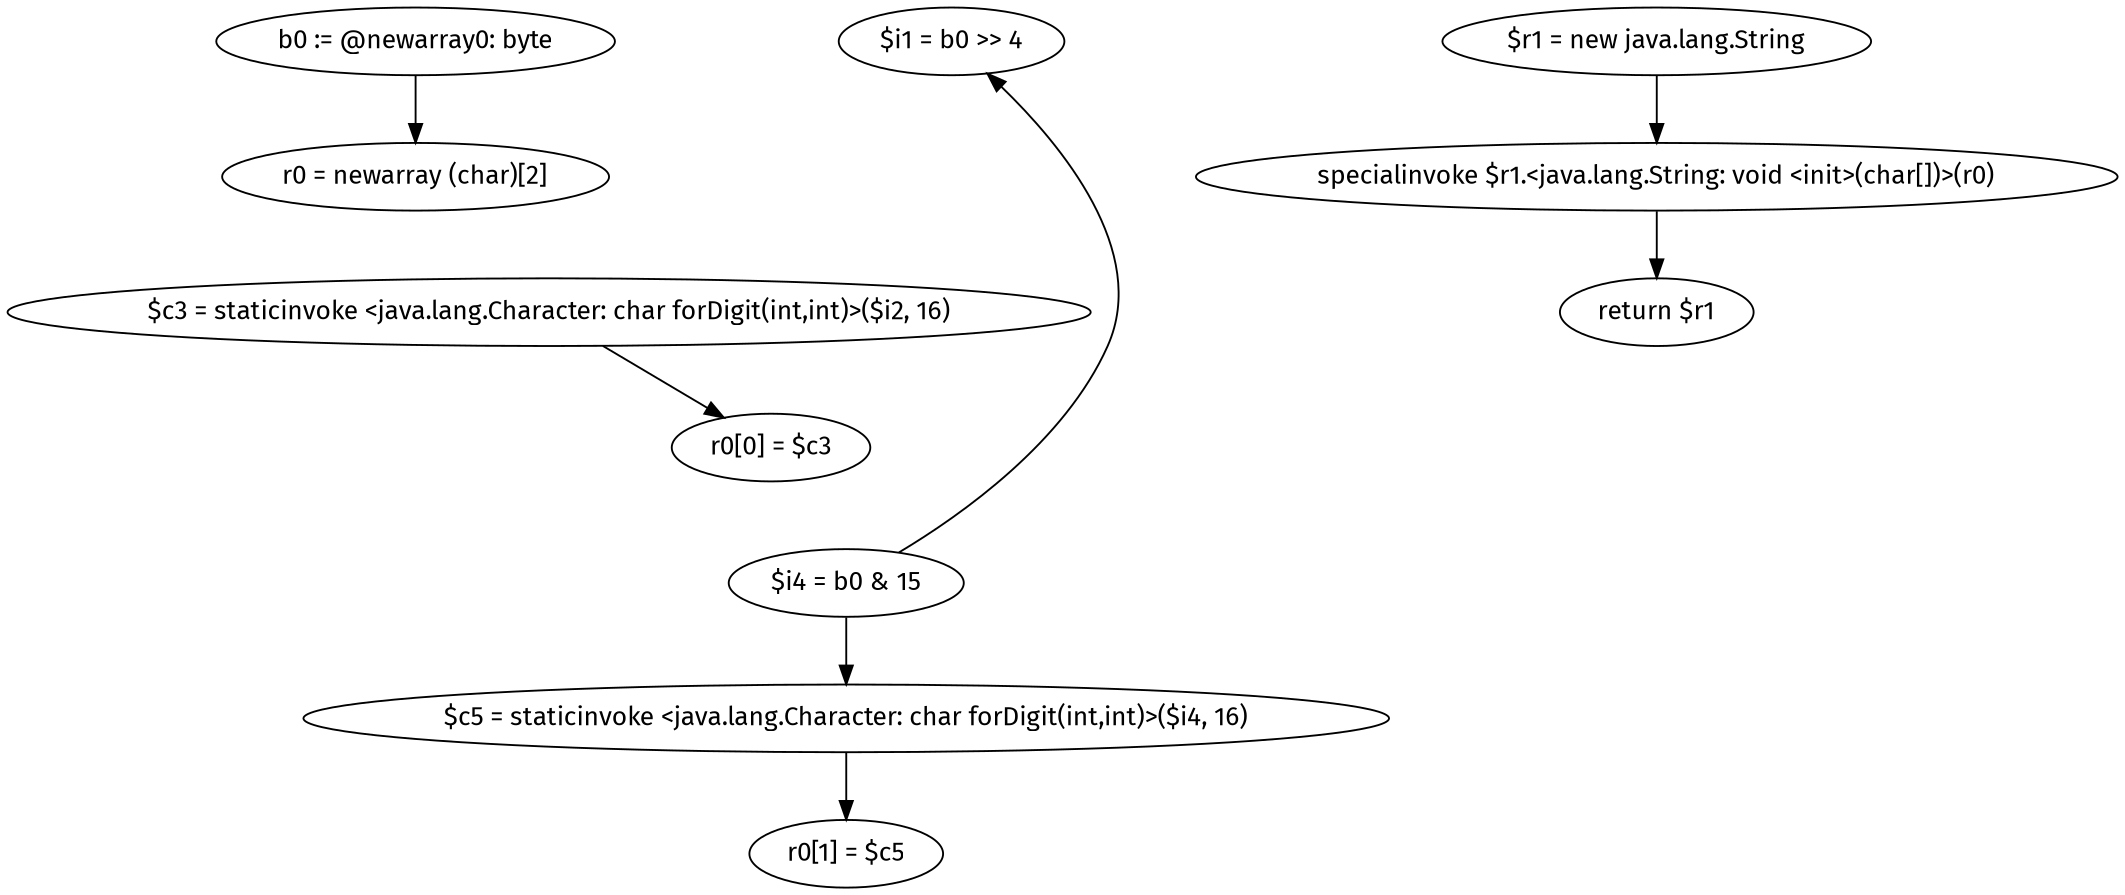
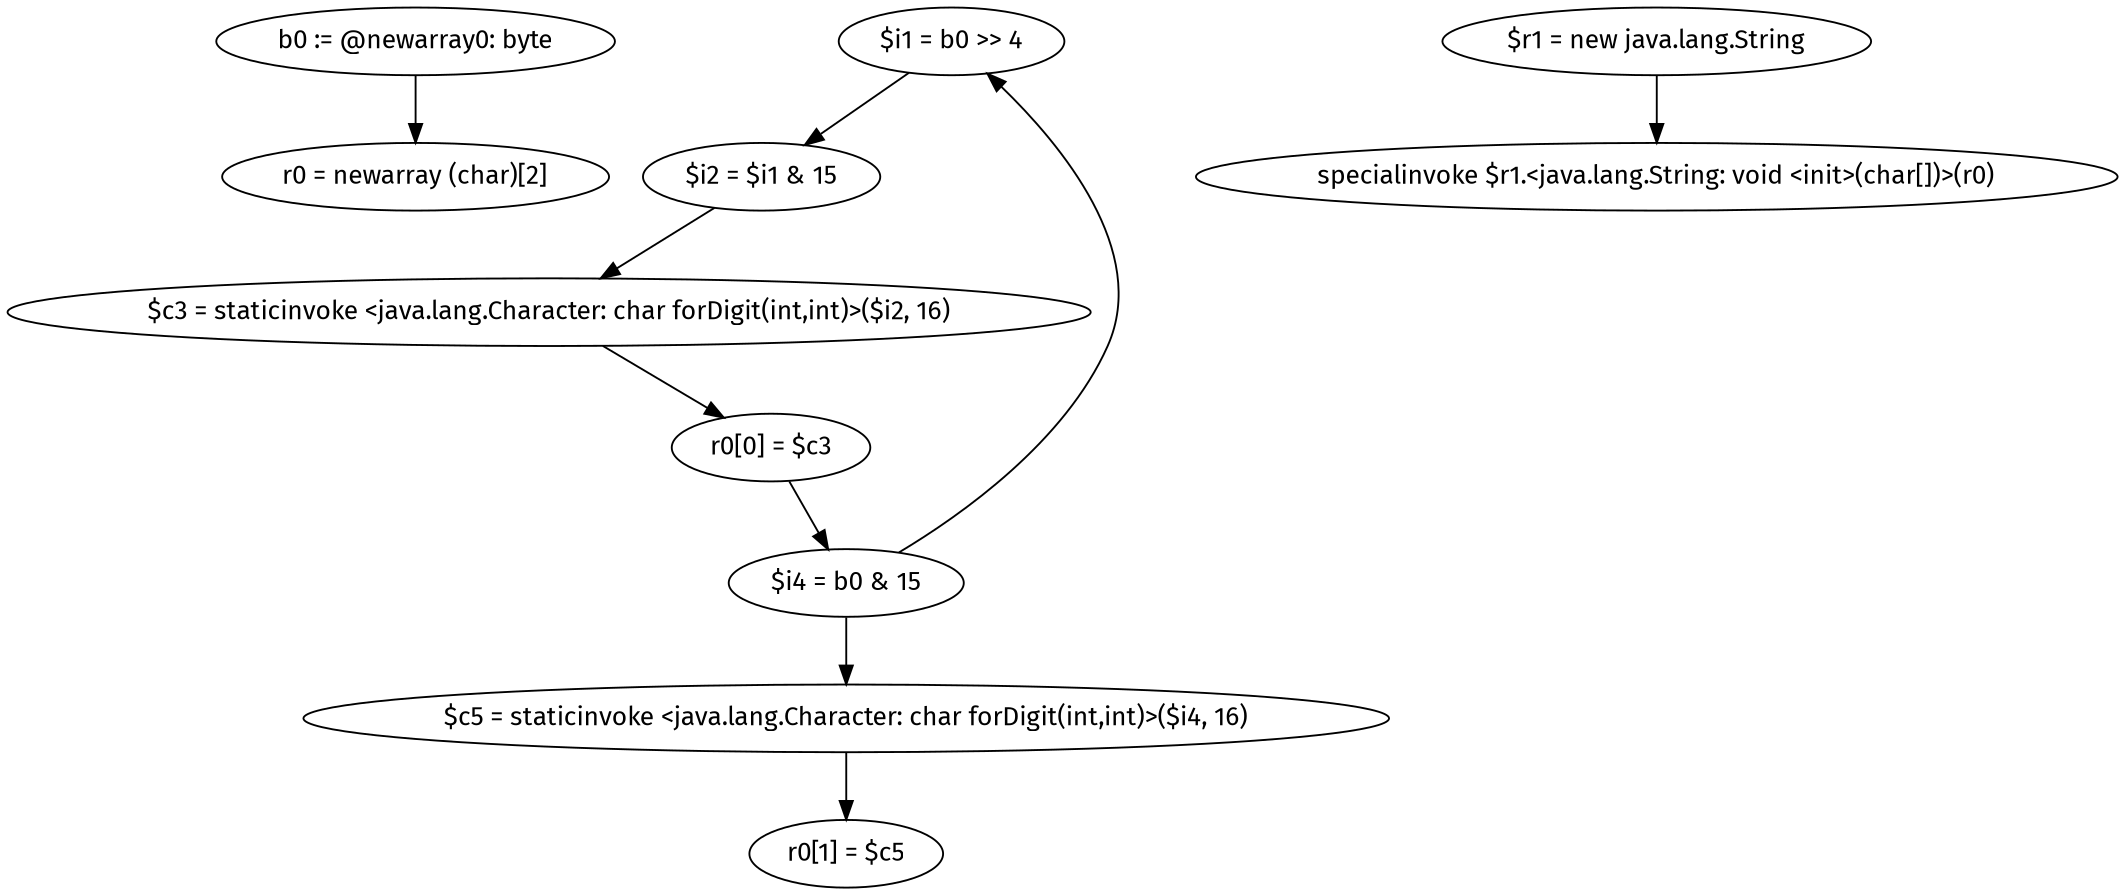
node "$i2 = $i1 & 15": added
node "return $r1": removed
edge "r0[0] = $c3" -> "$i4 = b0 & 15": added
